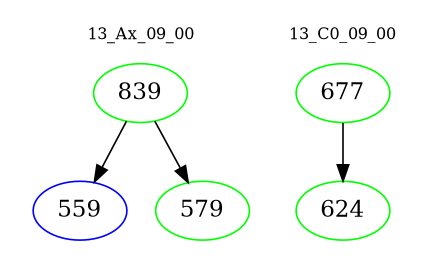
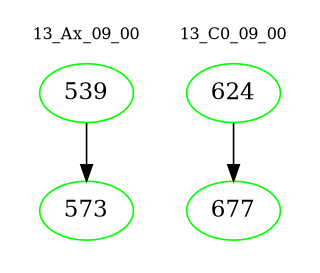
node "839": label "839" -> "539"
edge "677" -> "624": reversed
node "559": removed
node "579": label "579" -> "573"
